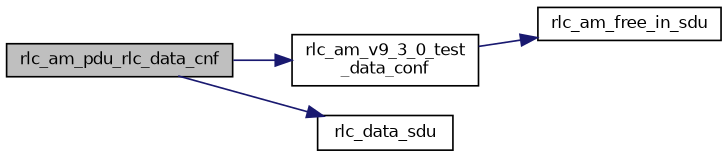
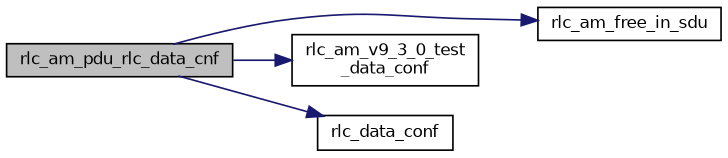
edge "rlc_am_v9_3_0_test _data_conf" -> "rlc_am_free_in_sdu": now "rlc_am_pdu_rlc_data_cnf" -> "rlc_am_free_in_sdu"
node "rlc_data_sdu": label "rlc_data_sdu" -> "rlc_data_conf"
